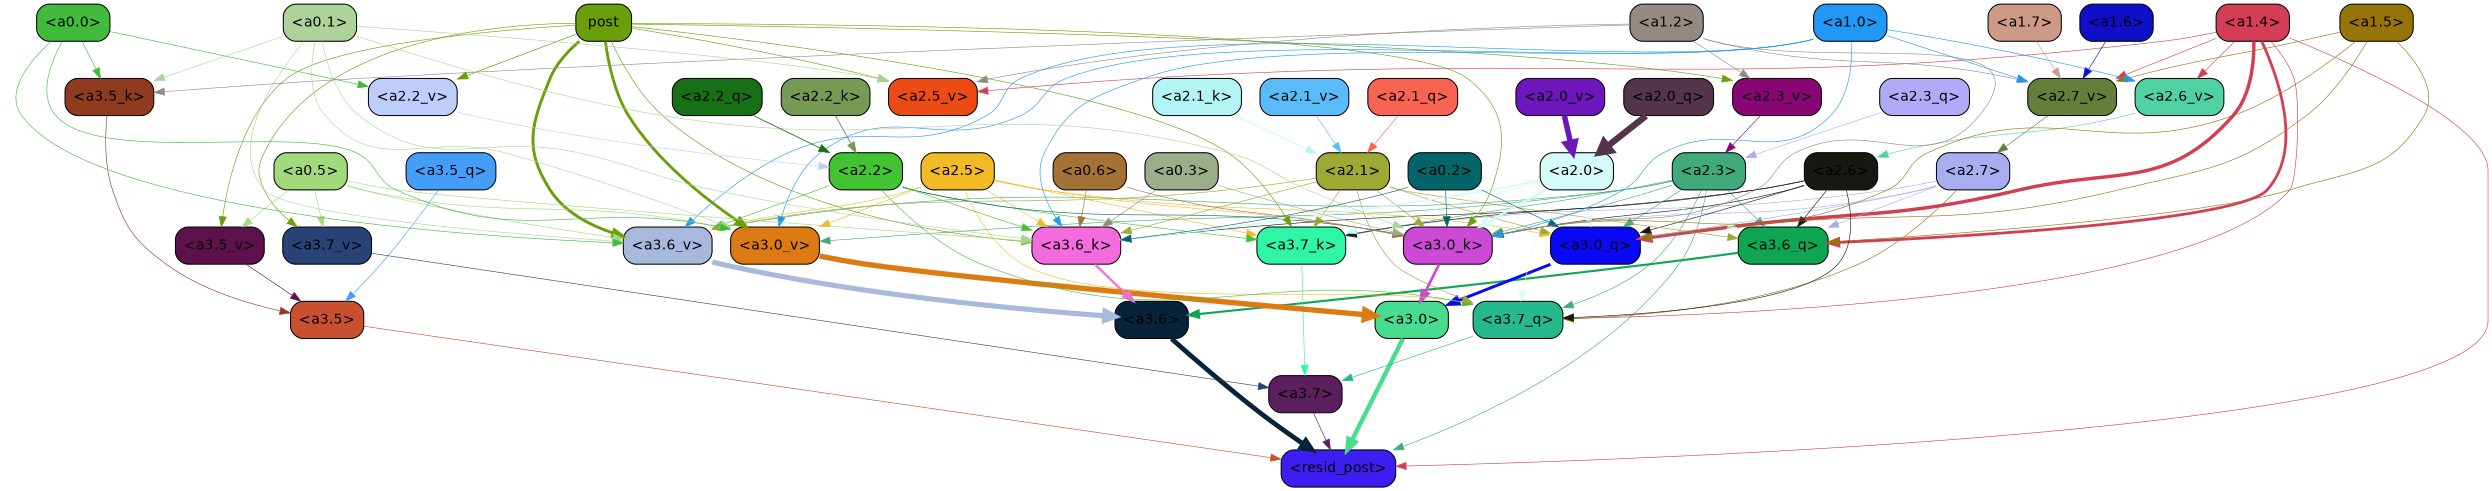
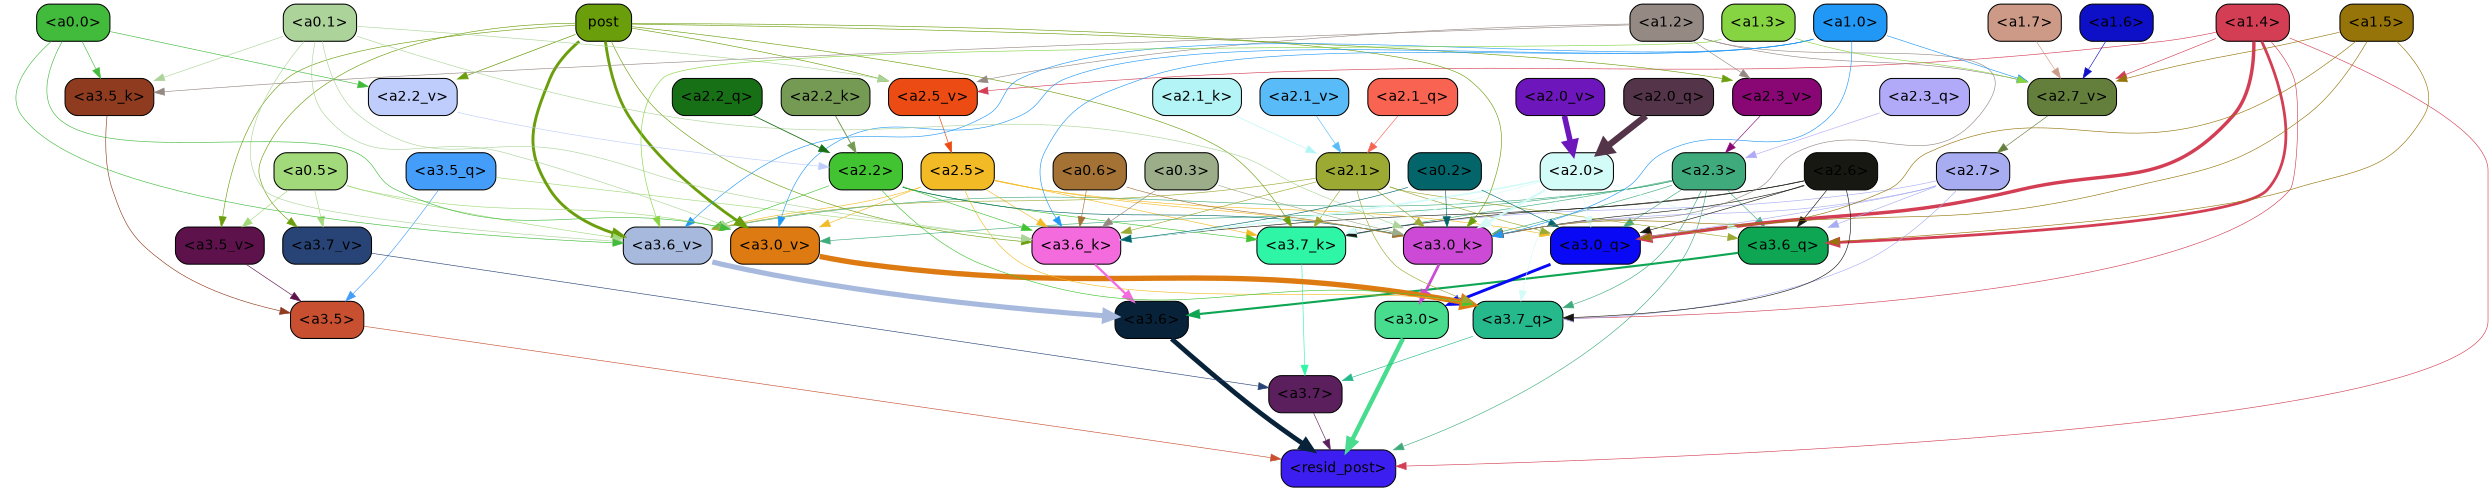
node "<a1.3>": added
node "<a2.6_v>": removed
edge "<a2.5_v>" -> "<a2.5>": added
edge "<a0.5>" -> "<a3.6_k>": now "<a3.5_q>" -> "<a3.6_k>"
edge "<a2.7>" -> "<a3.7_q>": color #967409 -> #a8adf1
edge "<a3.0_v>" -> "<a3.0>": now "<a3.0_v>" -> "<a3.7_q>"
